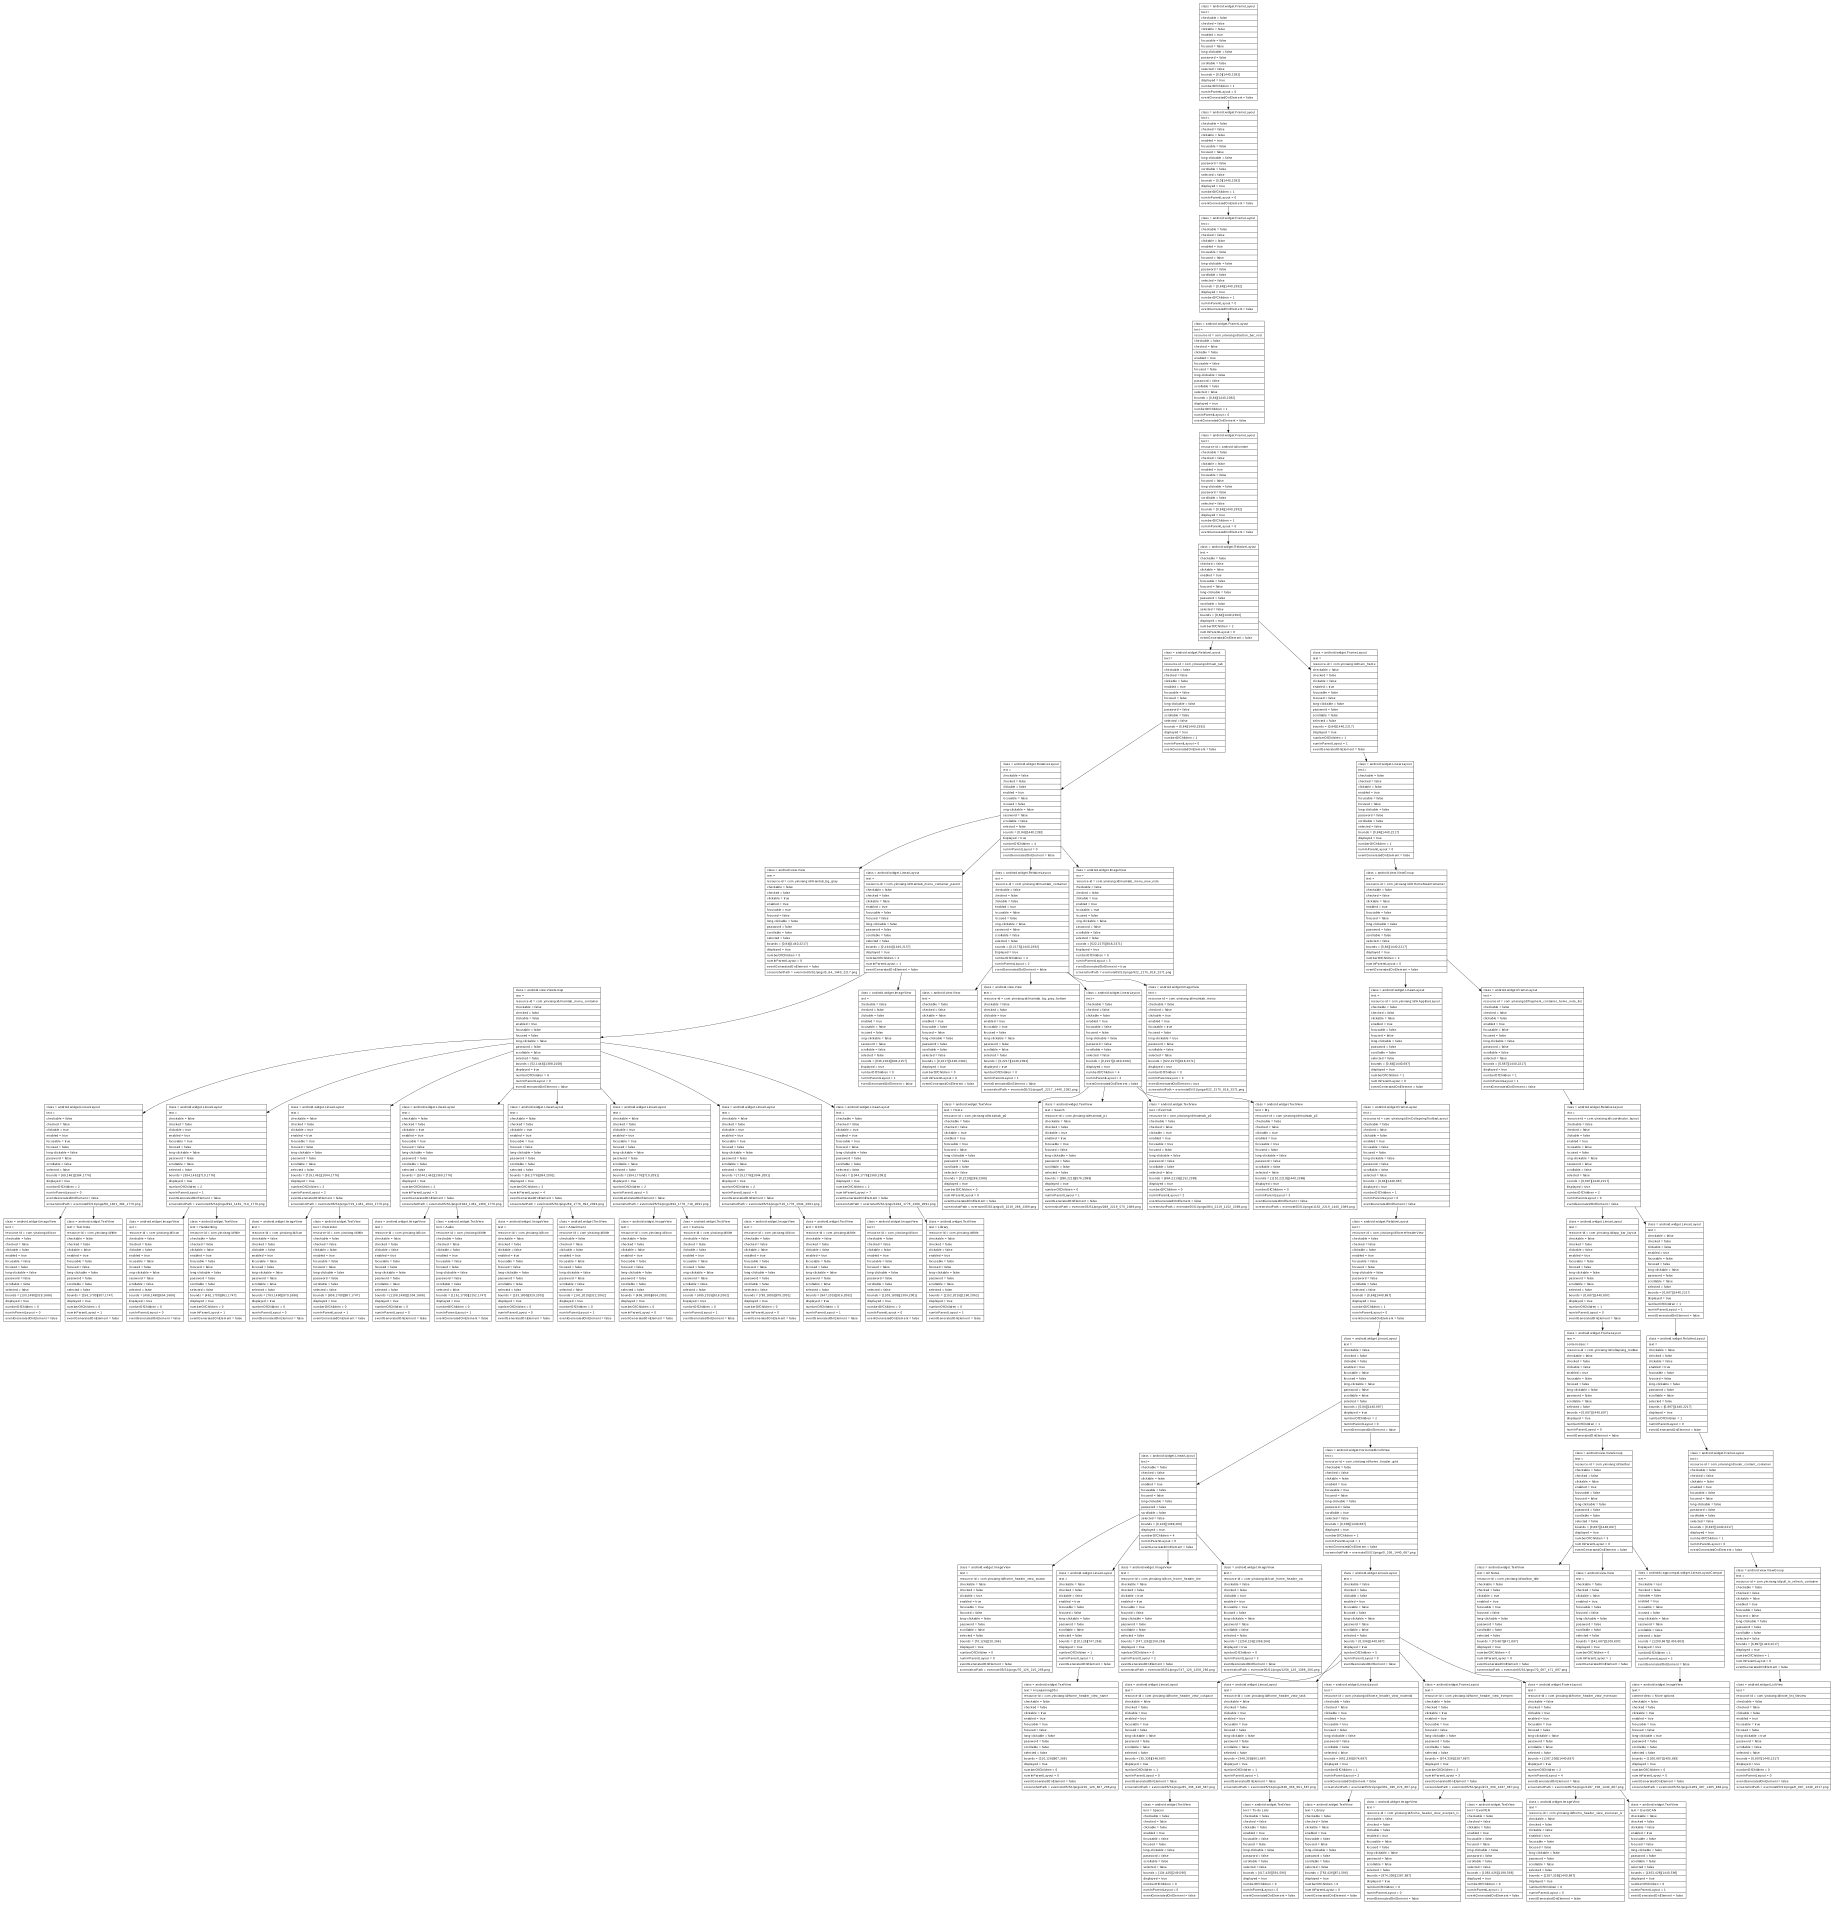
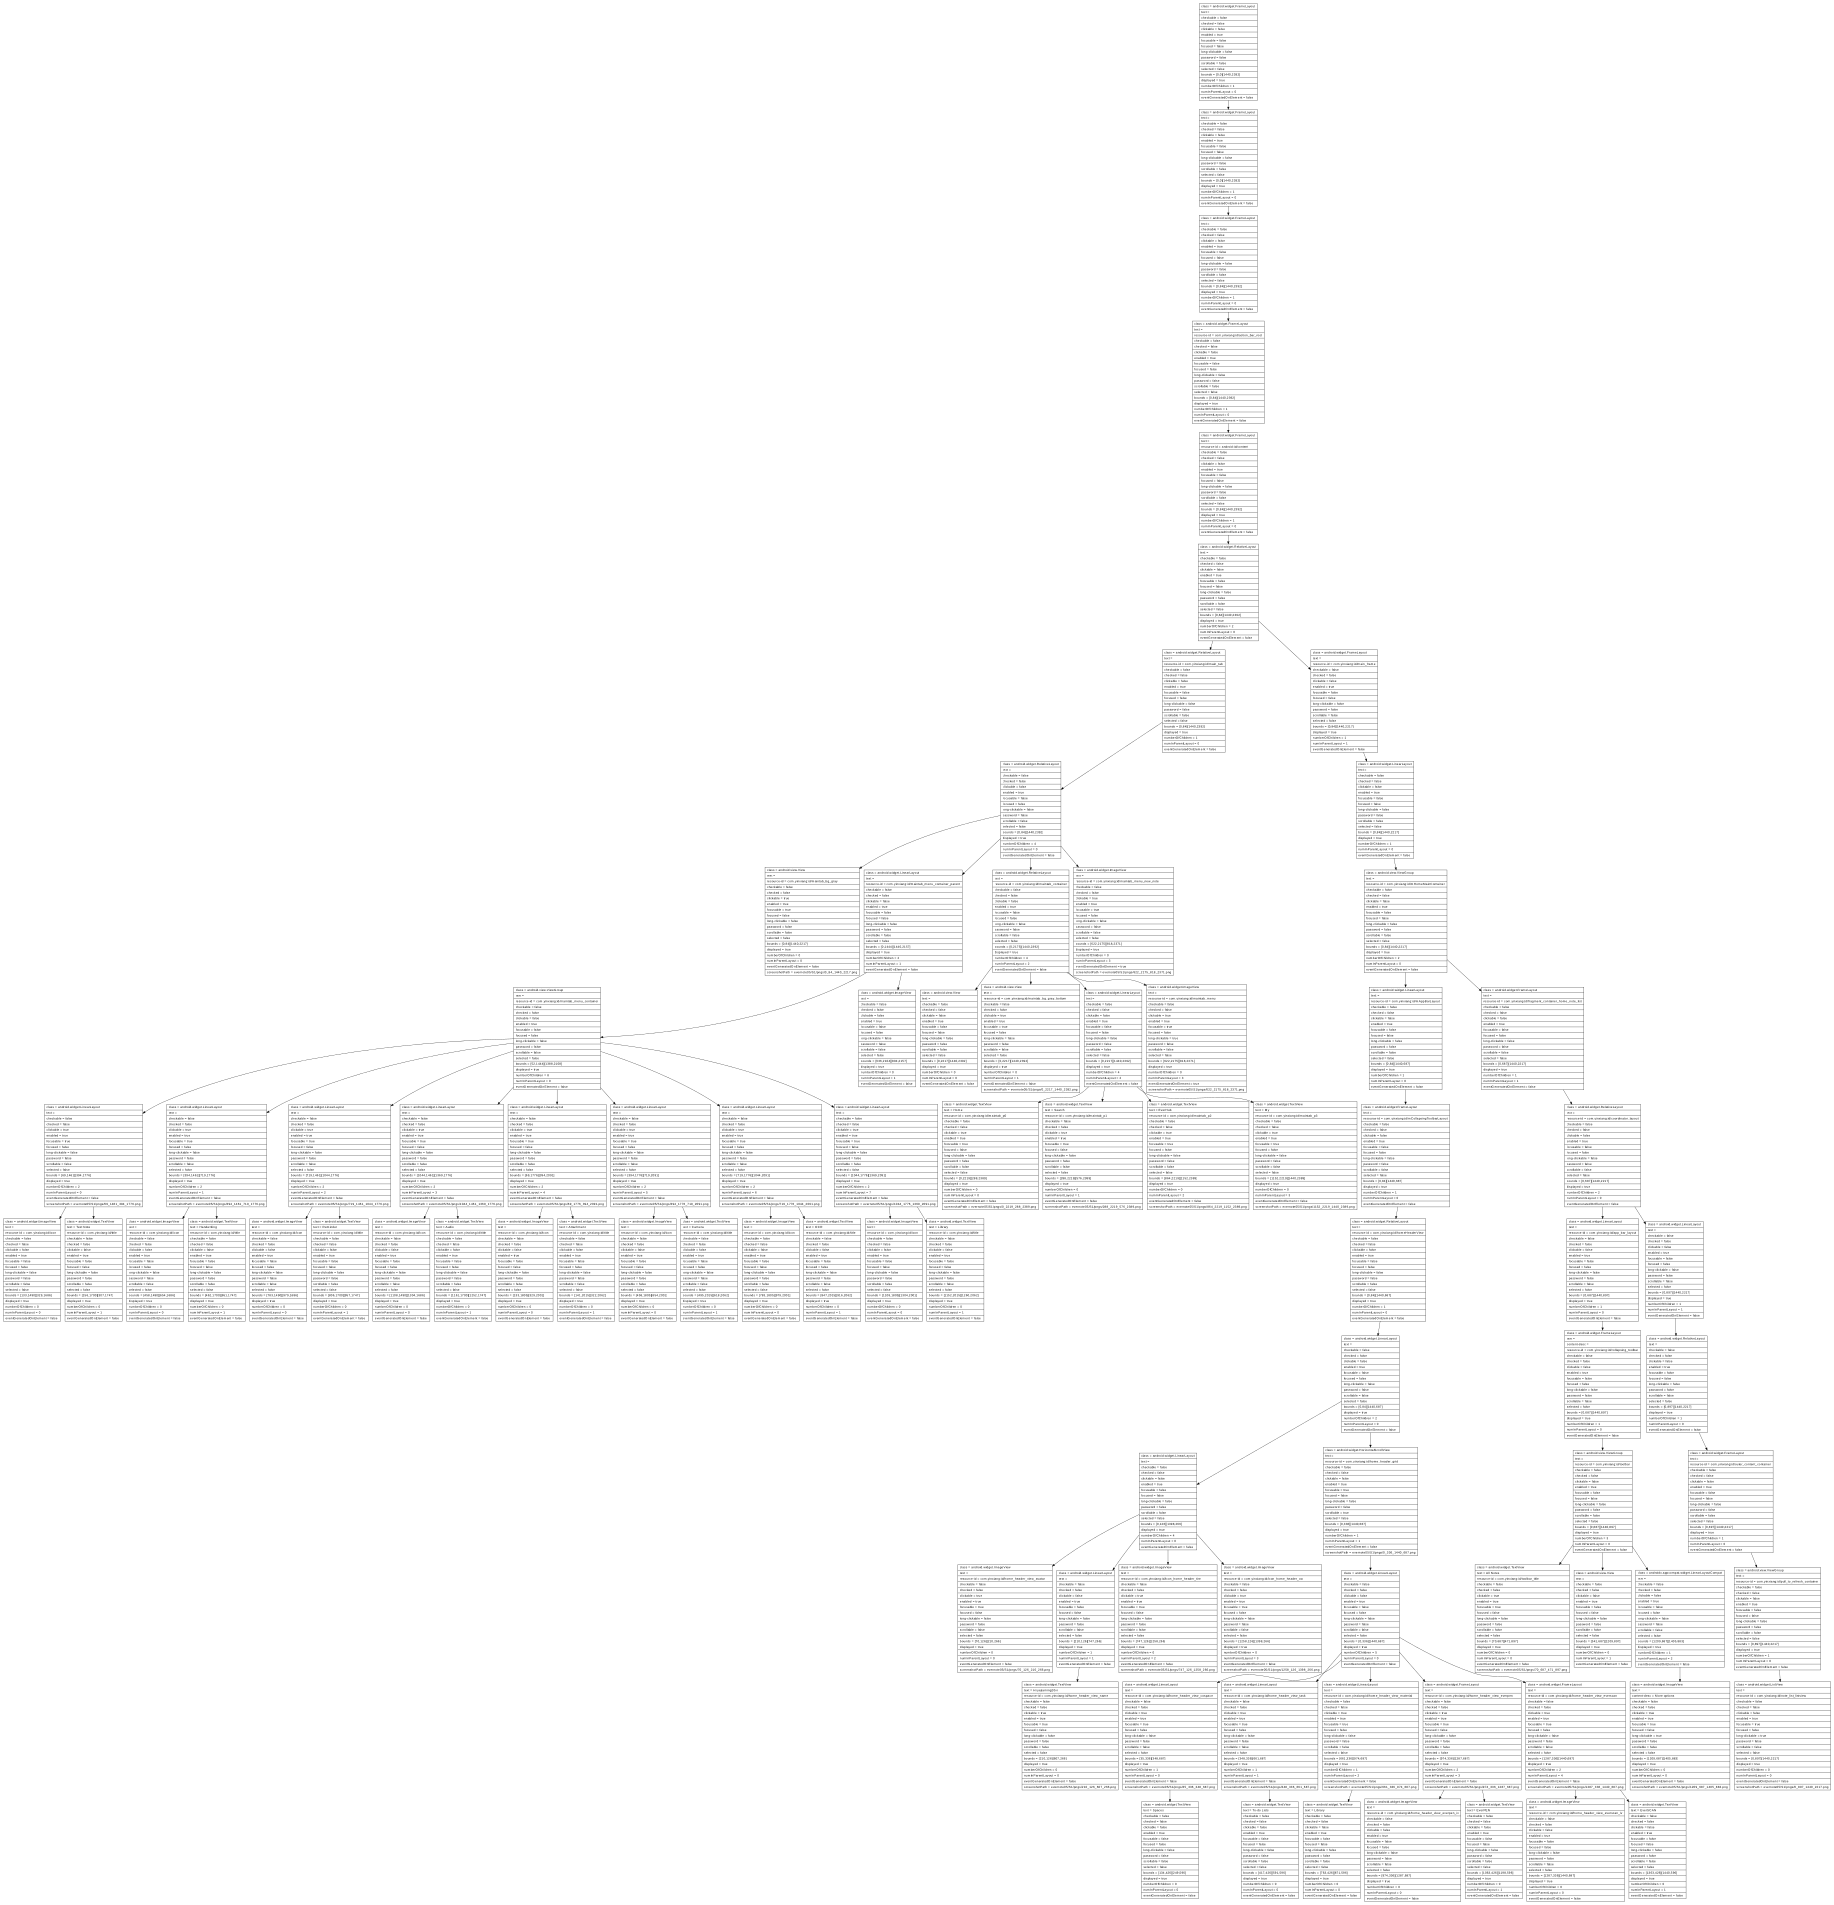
node "class = androidx.appcompat.widget.LinearLayoutCompat": text "checkable = text" -> "checkable = false"
